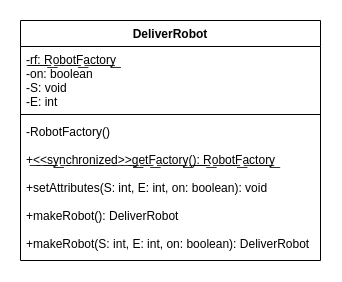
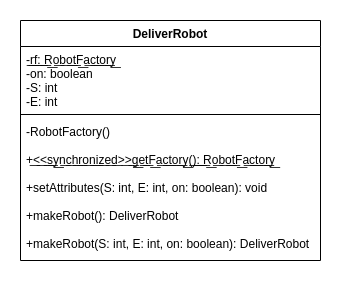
node "-͟r͟f͟:͟ ͟R͟o͟b͟o͟t͟F͟a͟c͟t͟o͟r͟y͟ -on: boolean -S: void -E: int": label "-͟r͟f͟:͟ ͟R͟o͟b͟o͟t͟F͟a͟c͟t͟o͟r͟y͟ -on: boolean -S: void -E: int" -> "-͟r͟f͟:͟ ͟R͟o͟b͟o͟t͟F͟a͟c͟t͟o͟r͟y͟ -on: boolean -S: int -E: int"
